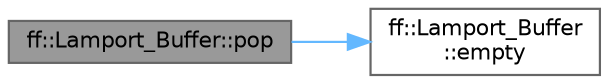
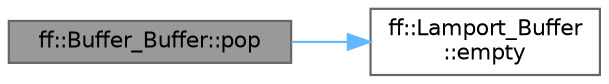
node "ff::Lamport_Buffer::pop": label "ff::Lamport_Buffer::pop" -> "ff::Buffer_Buffer::pop"
